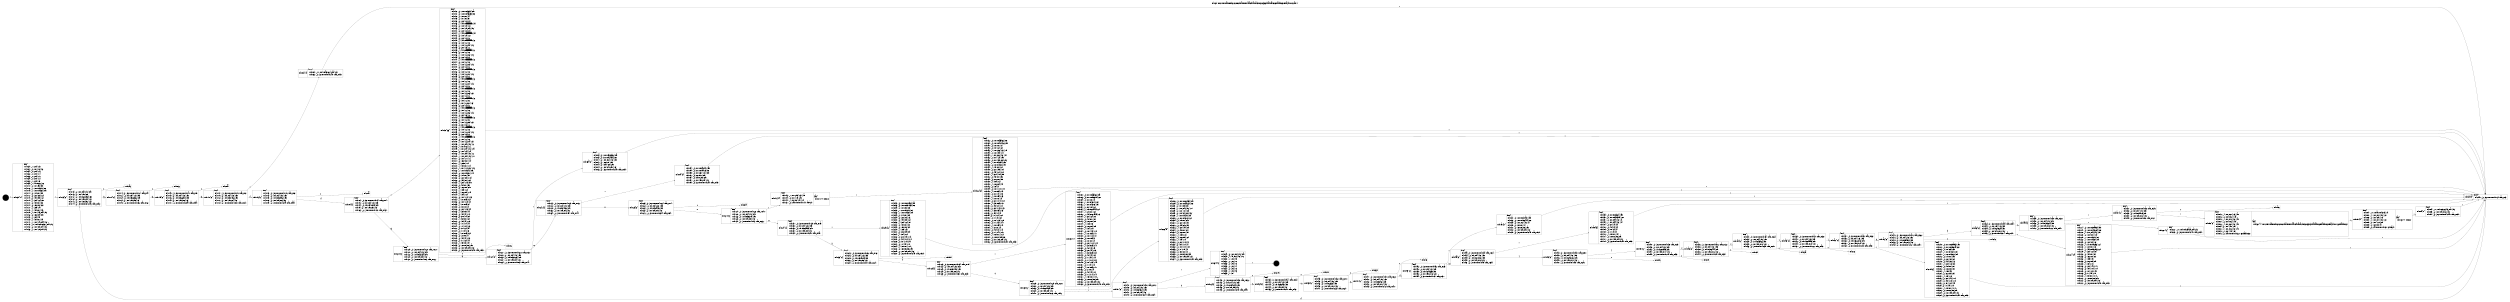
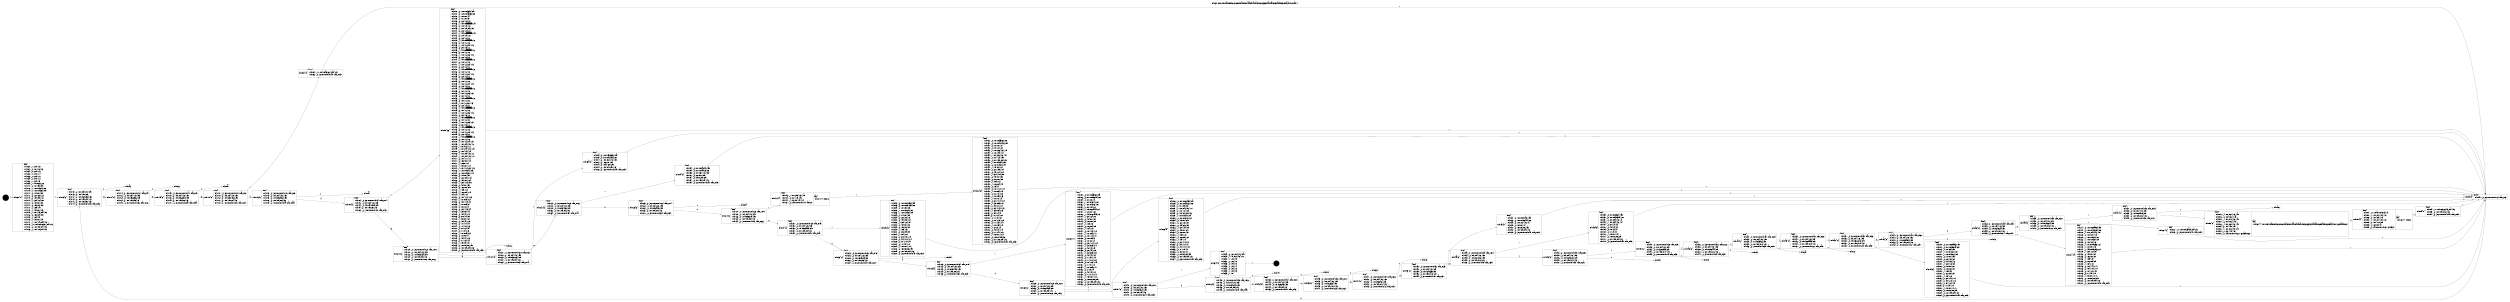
edge "0x401a8f [28]" -> "0x401aab [28]": reversed
